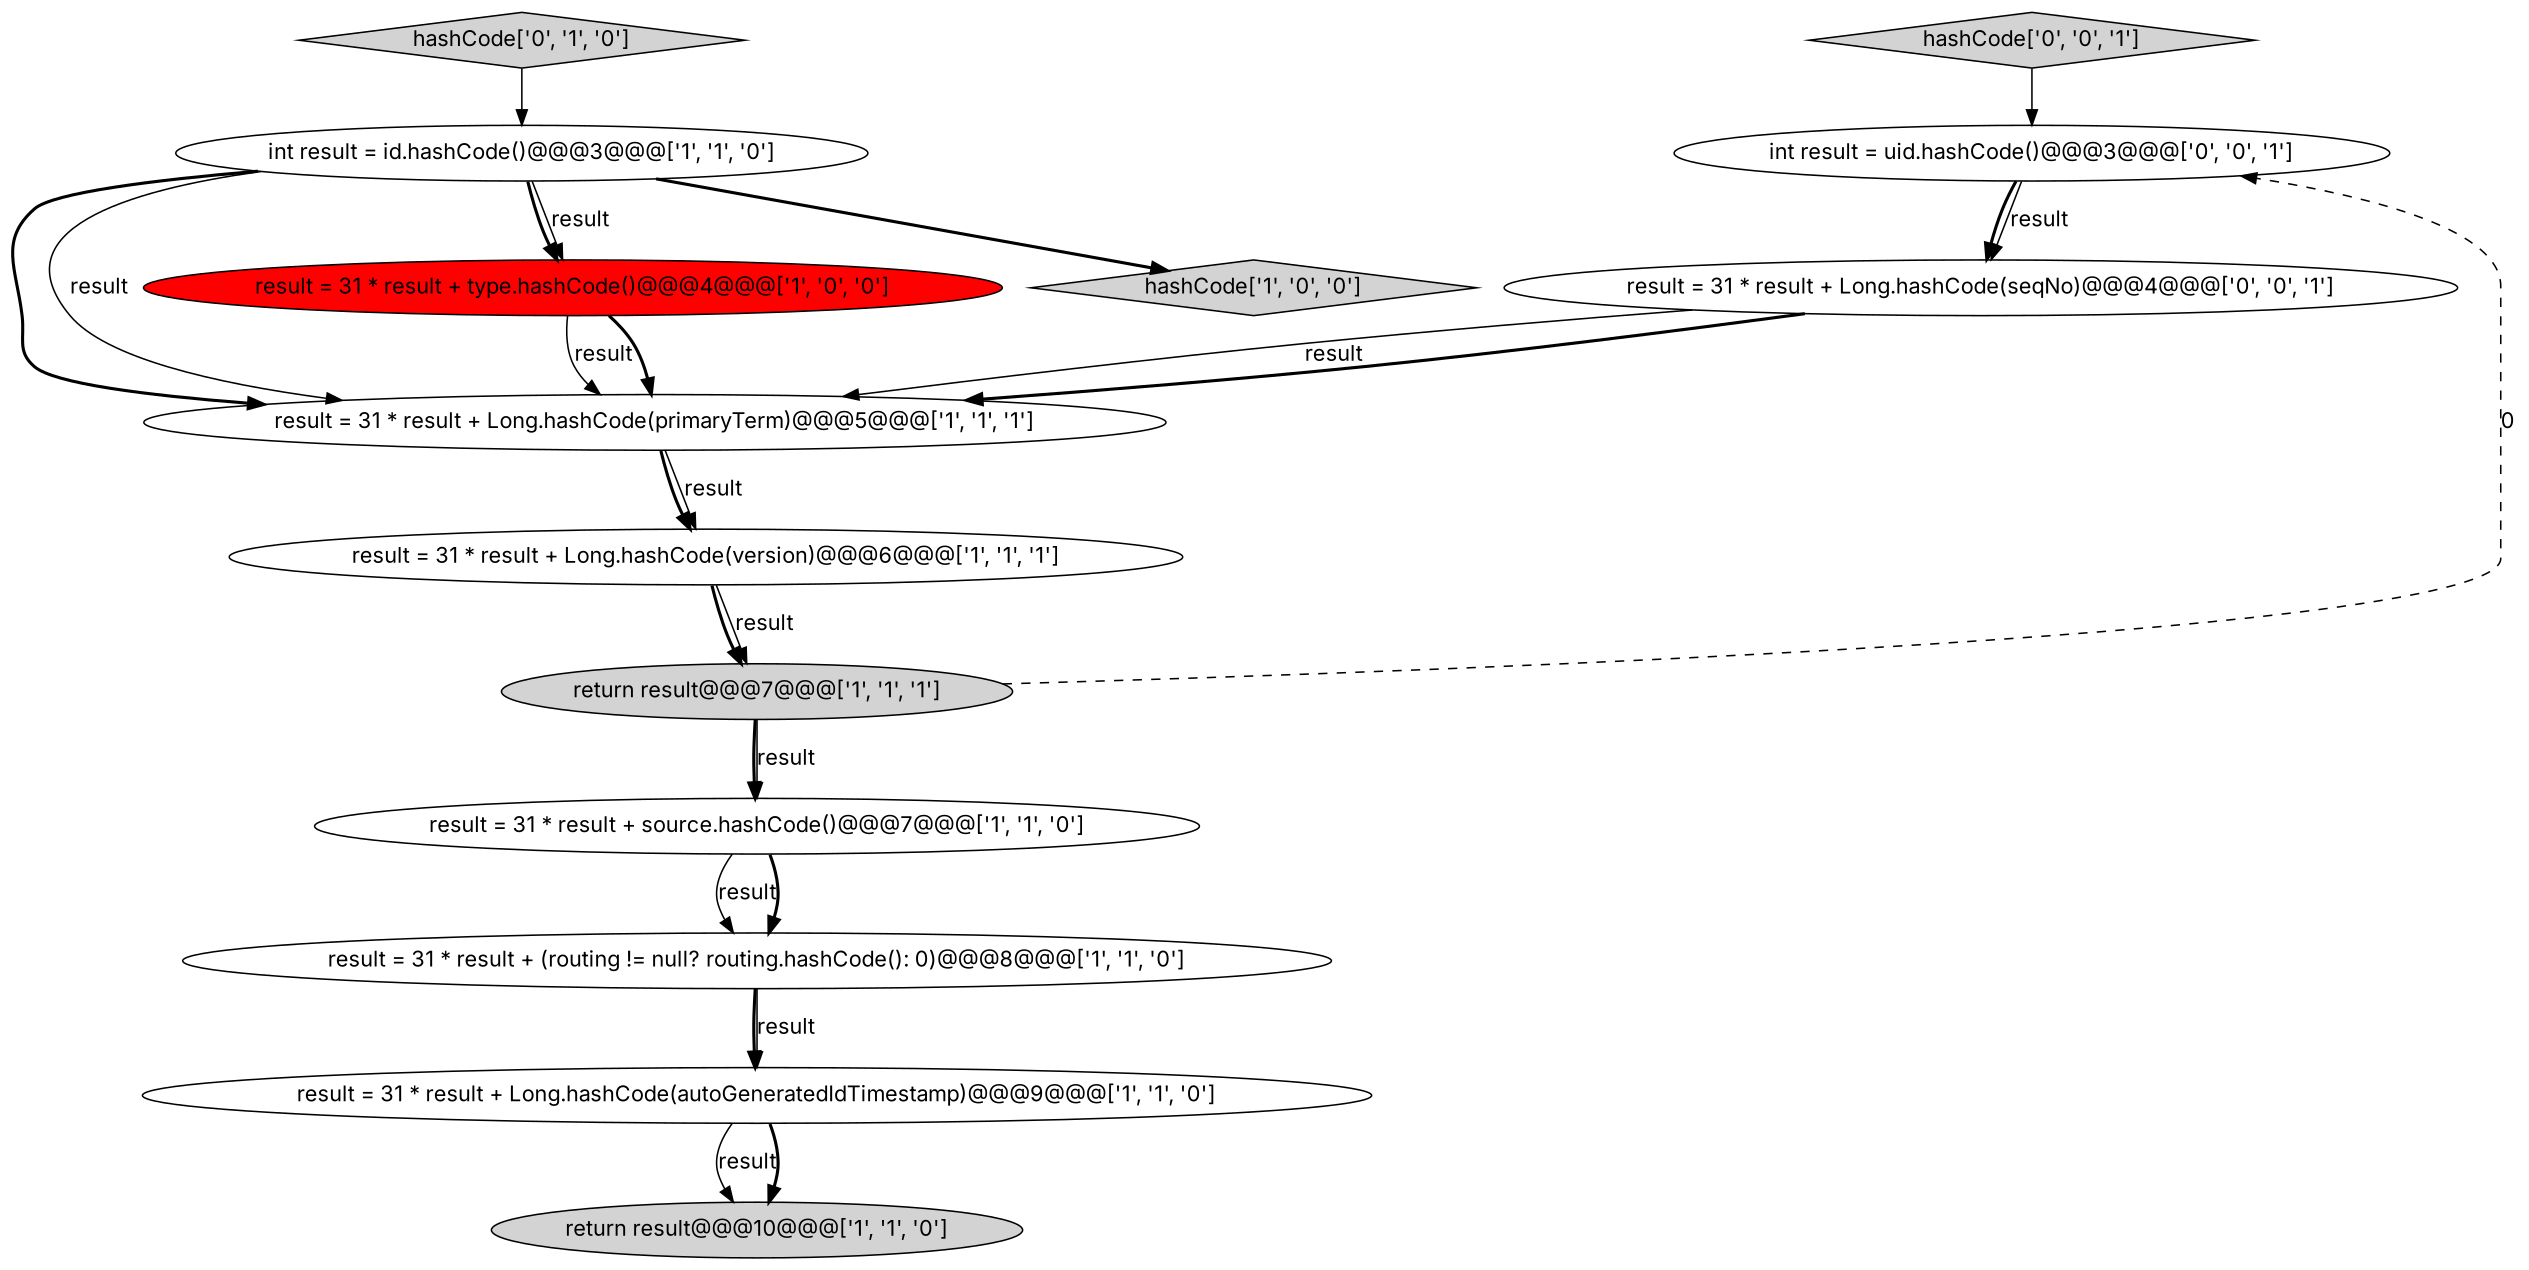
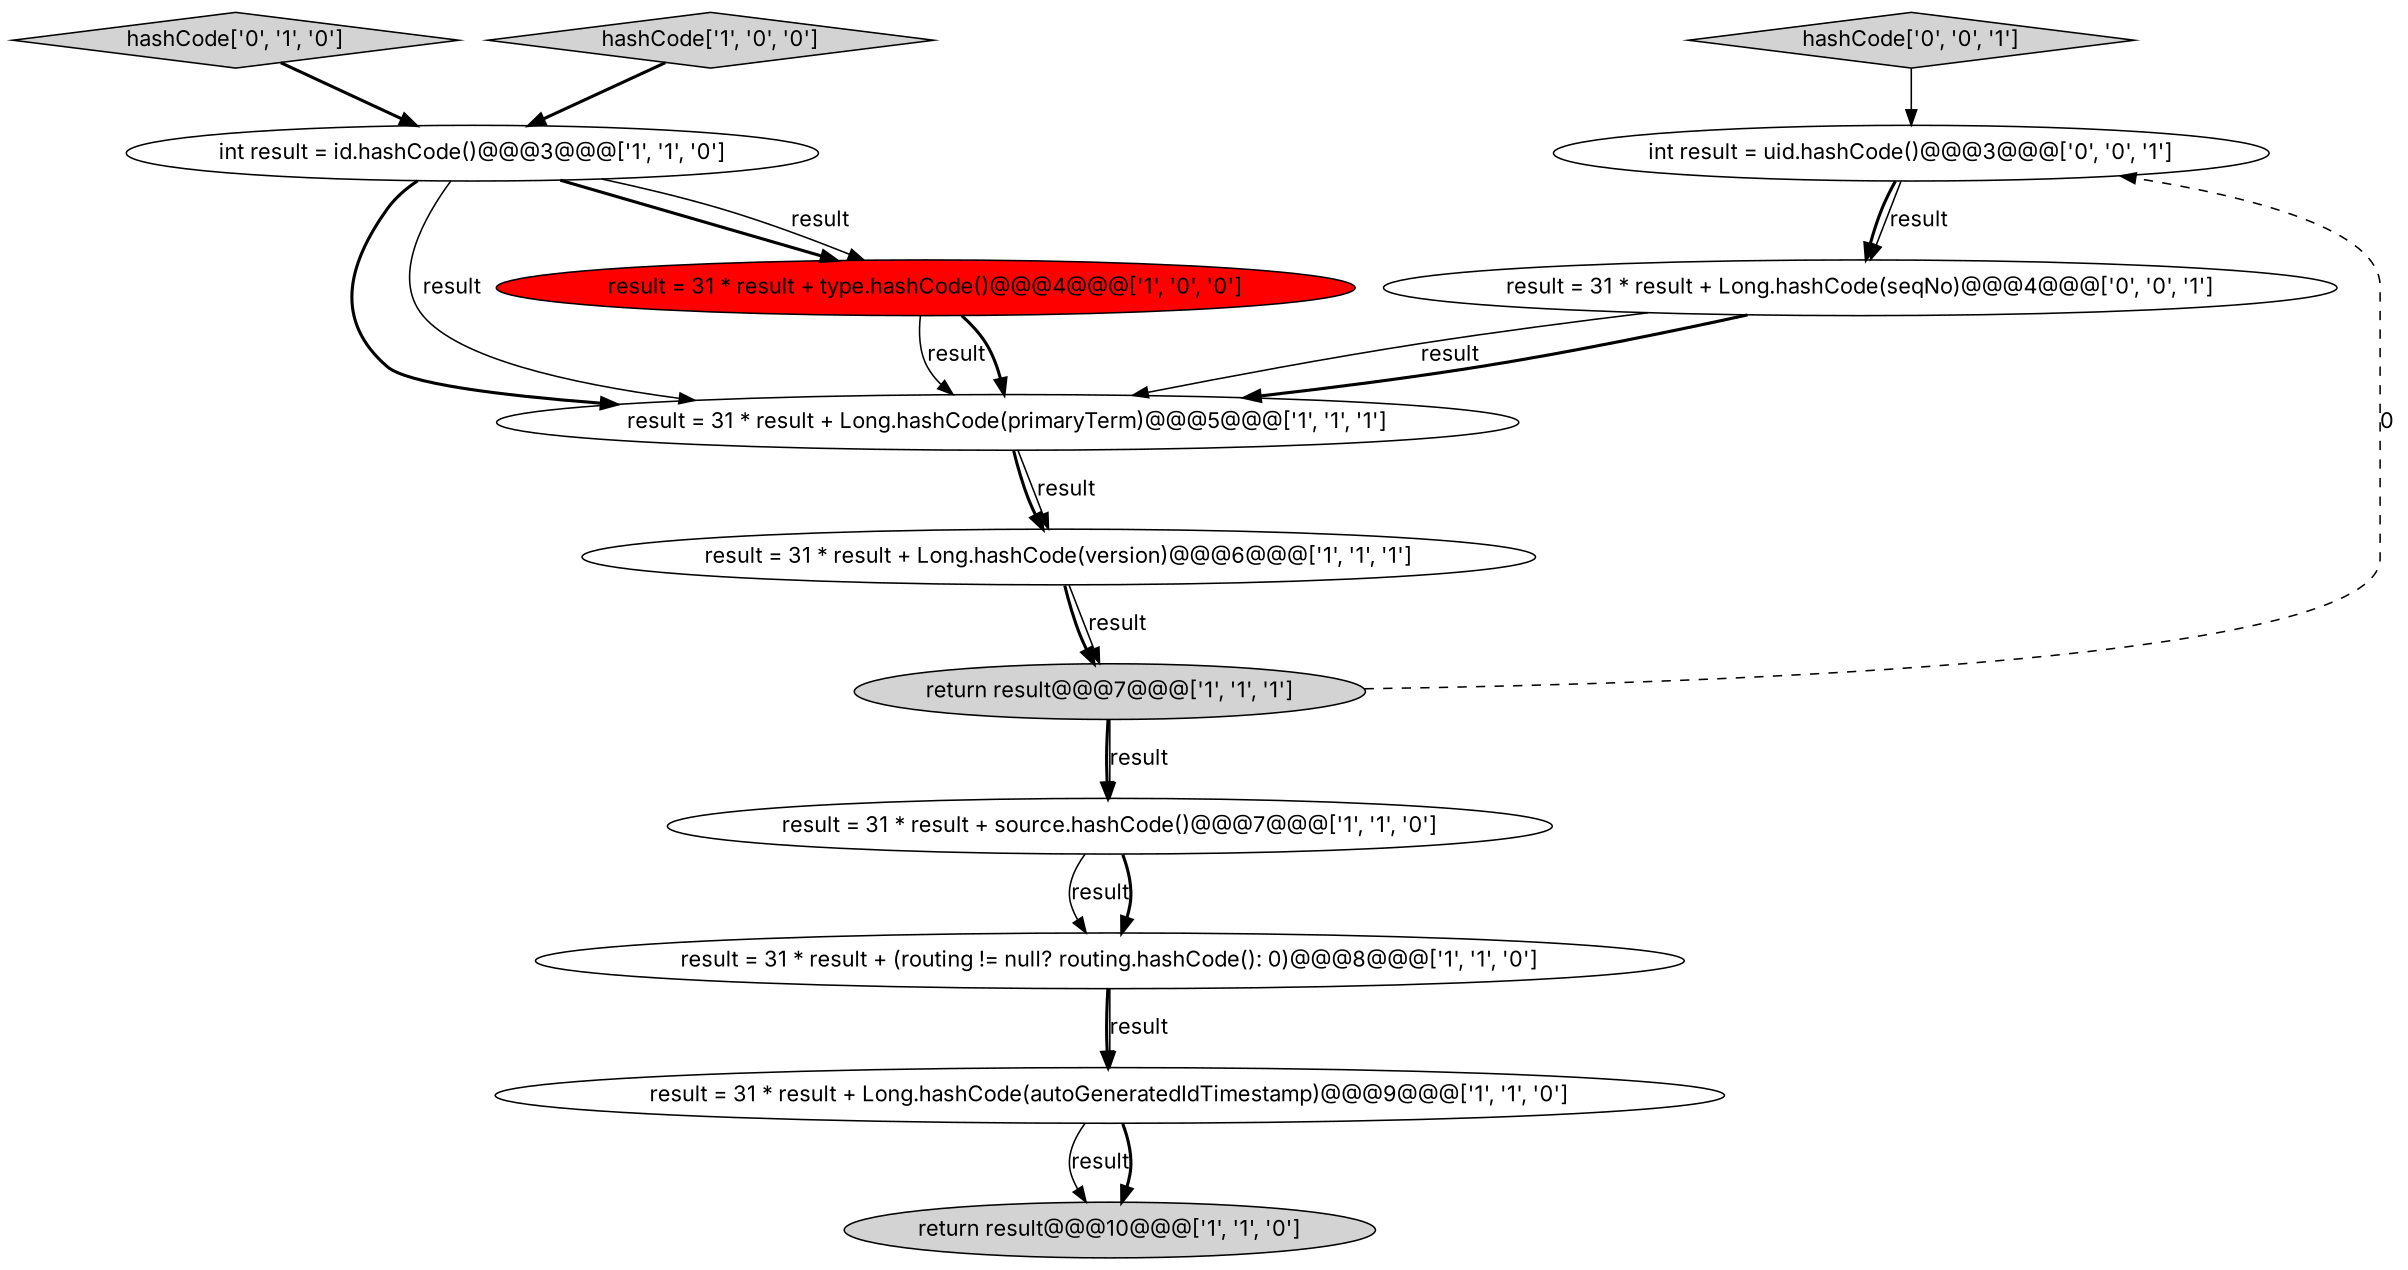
edge "hashCode['0', '1', '0']" -> "int result = id.hashCode()@@@3@@@['1', '1', '0']": style solid -> bold
edge "int result = id.hashCode()@@@3@@@['1', '1', '0']" -> "hashCode['1', '0', '0']": reversed
